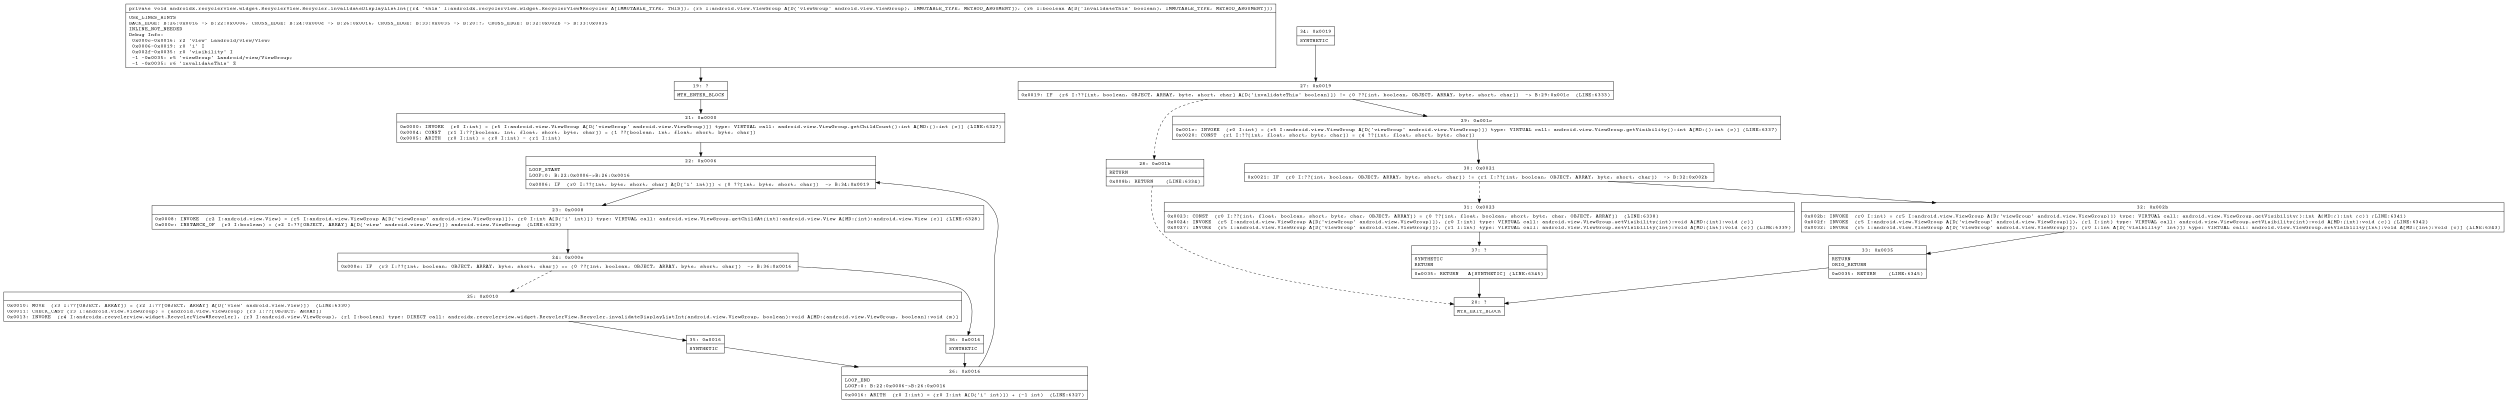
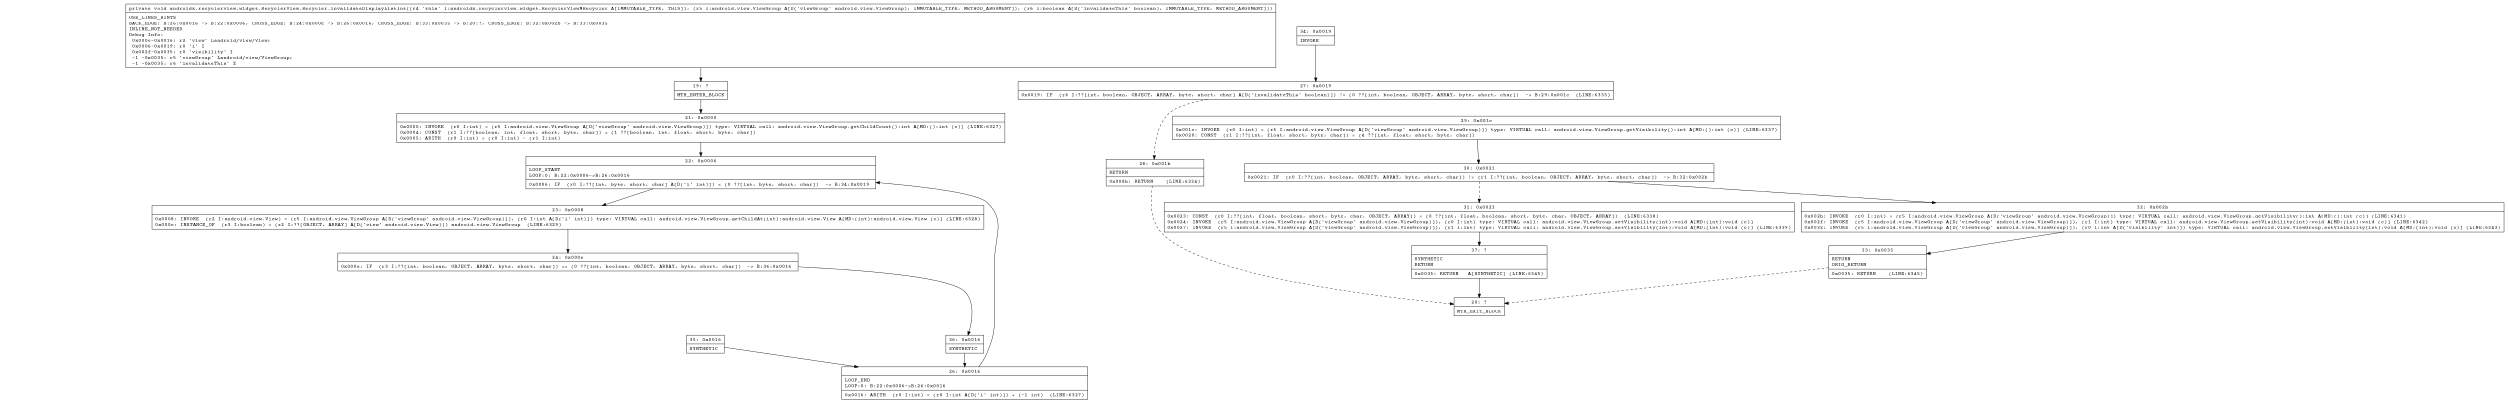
node "34: 0x0019": text "SYNTHETIC" -> "INVOKE"
edge "27: 0x0019" -> "29: 0x001c": removed
edge "33: 0x0035" -> "20: ?": style solid -> dashed
node "25: 0x0010": removed
